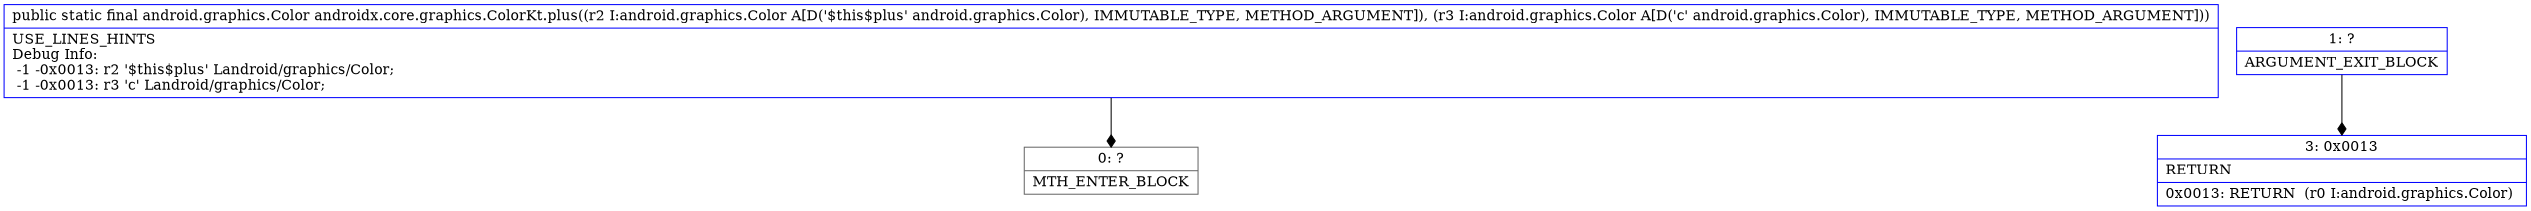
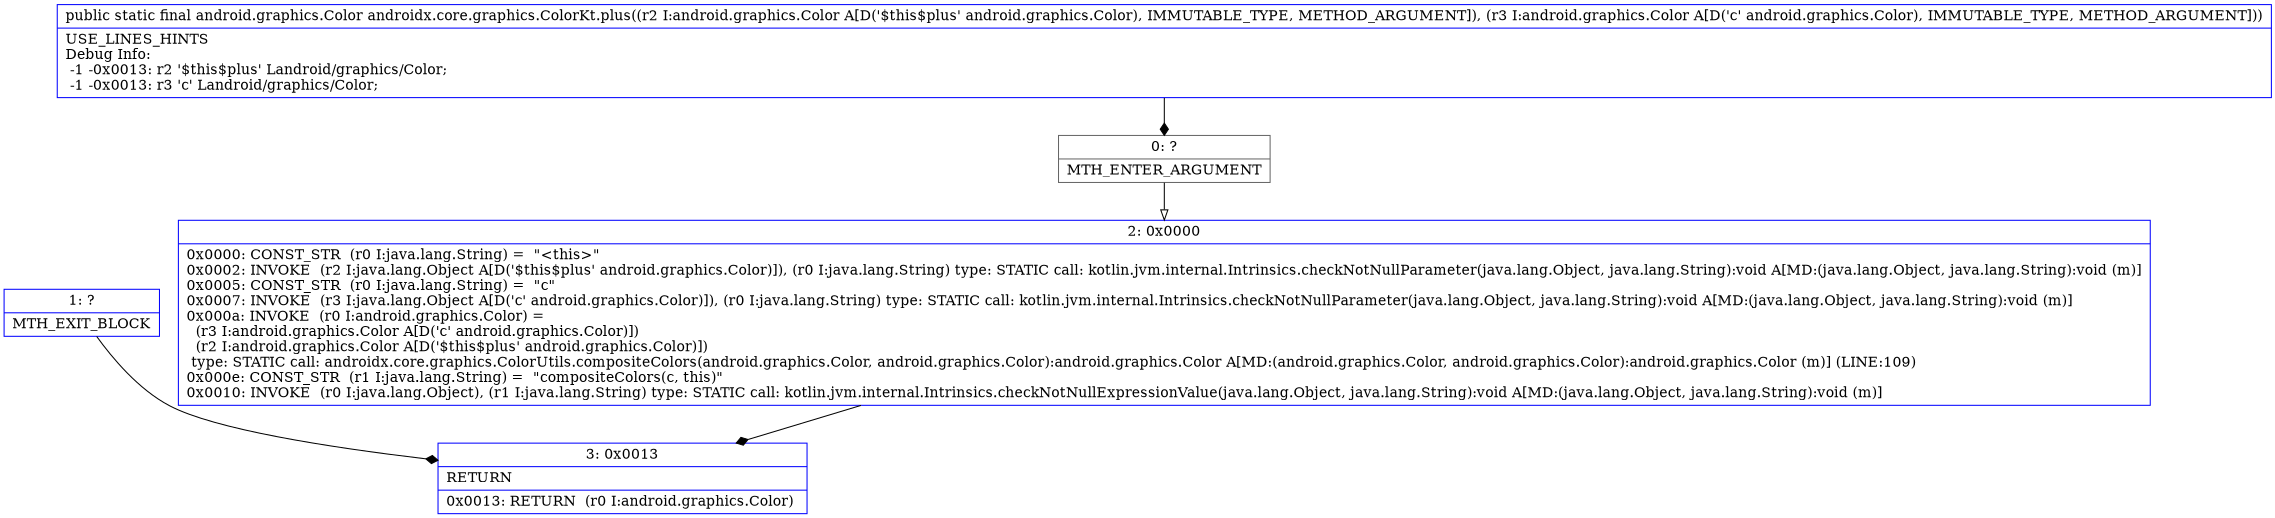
node "1: ?": text "ARGUMENT_EXIT_BLOCK" -> "MTH_EXIT_BLOCK"
node "0: ?": text "MTH_ENTER_BLOCK" -> "MTH_ENTER_ARGUMENT"
node "2: 0x0000": added
